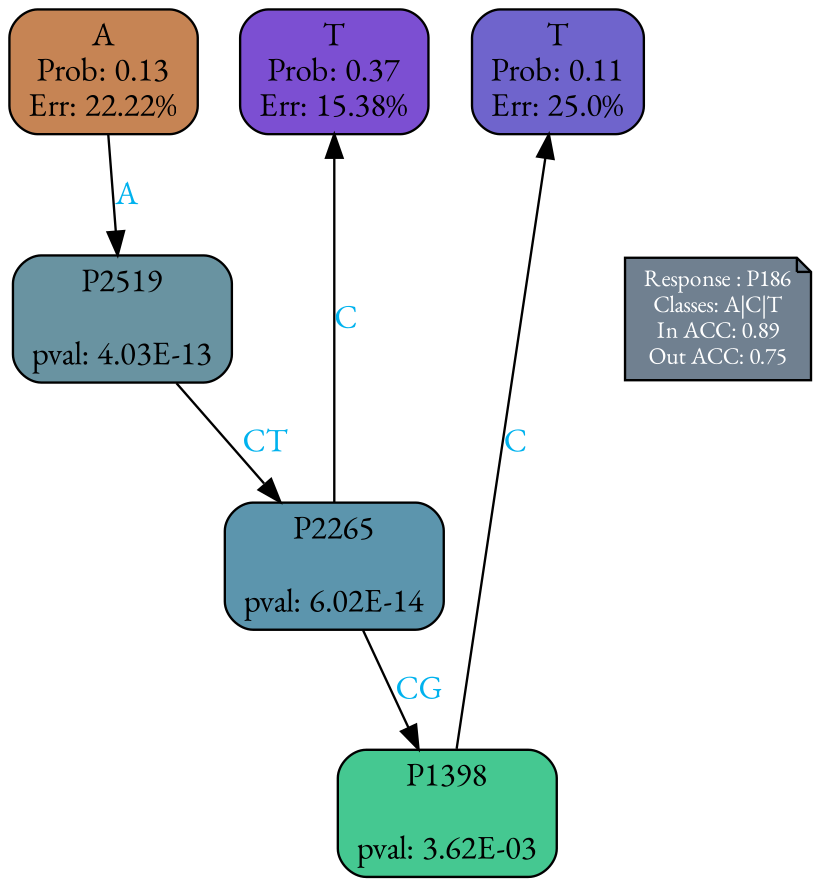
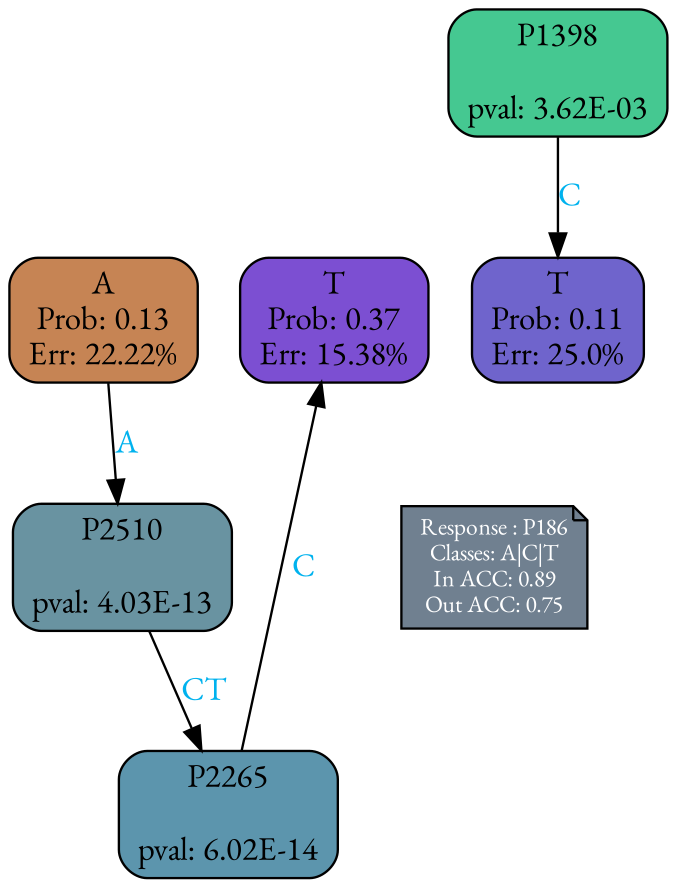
node "P2519 pval: 4.03E-13": label "P2519 pval: 4.03E-13" -> "P2510 pval: 4.03E-13"
edge "P2265 pval: 6.02E-14" -> "P1398 pval: 3.62E-03": removed, label "CG"
